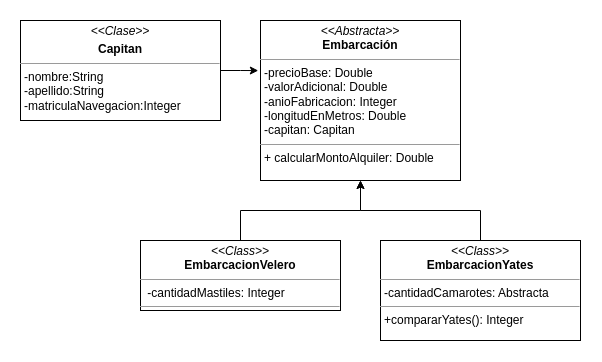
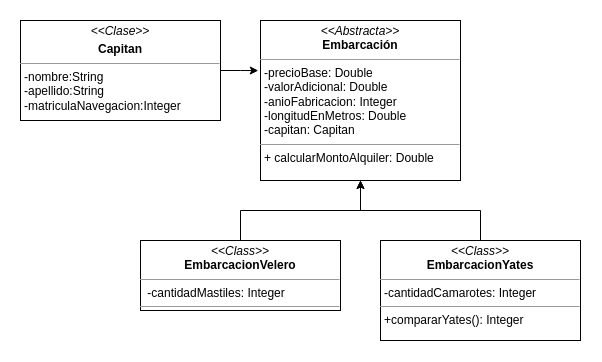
node "<<Class>> EmbarcacionYates -cantidadCamarotes: Abstracta +compararYates(): Integer": label "<<Class>> EmbarcacionYates -cantidadCamarotes: Abstracta +compararYates(): Integer" -> "<<Class>> EmbarcacionYates -cantidadCamarotes: Integer +compararYates(): Integer"
